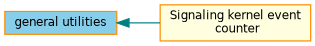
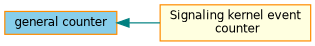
node "general utilities": label "general utilities" -> "general counter"
